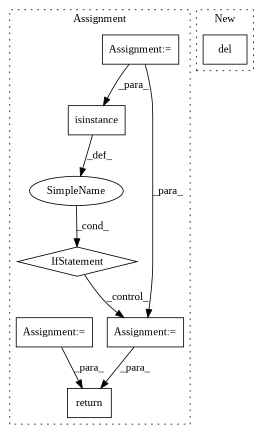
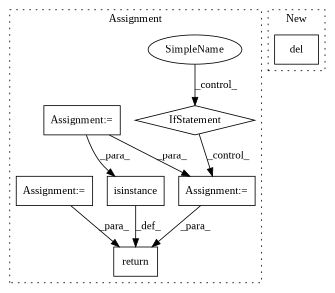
edge "isinstance" -> "SimpleName": now "isinstance" -> "return"
edge "SimpleName" -> "IfStatement": label "_cond_" -> "_control_"
